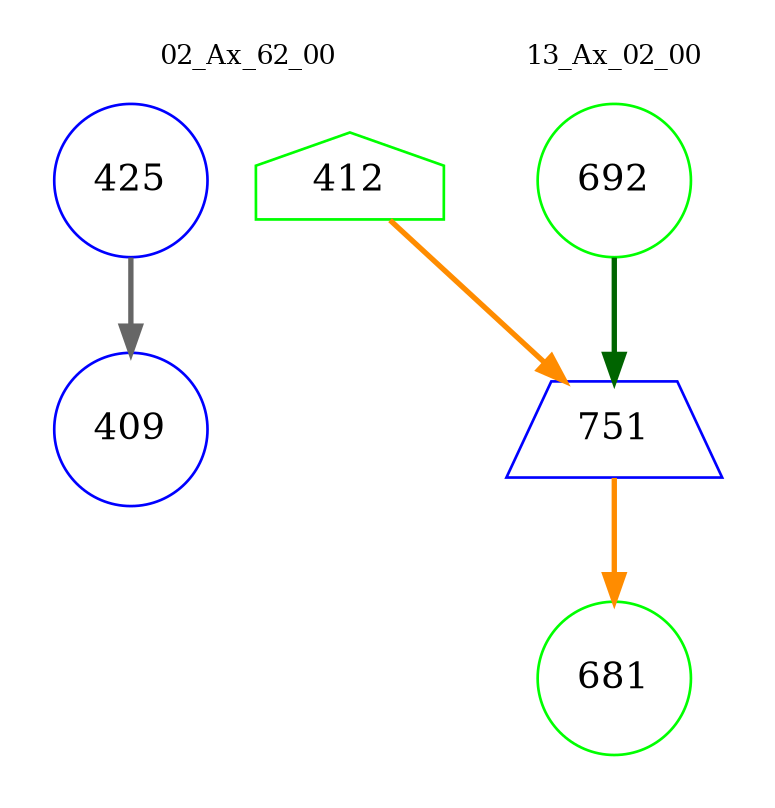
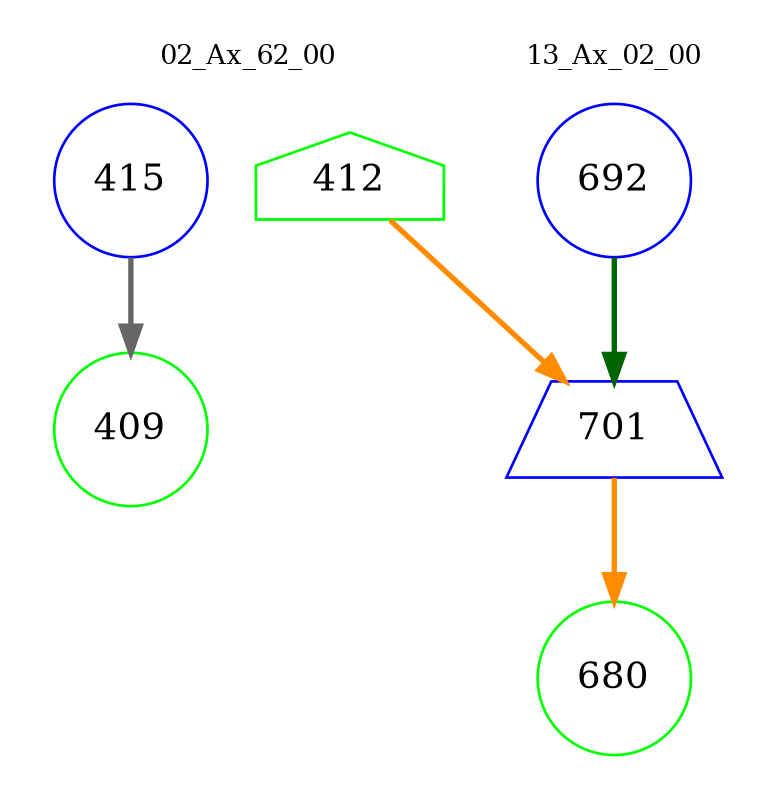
node "425": label "425" -> "415"
node "692": color green -> blue
node "409": color blue -> green
node "751": label "751" -> "701"
node "681": label "681" -> "680"
